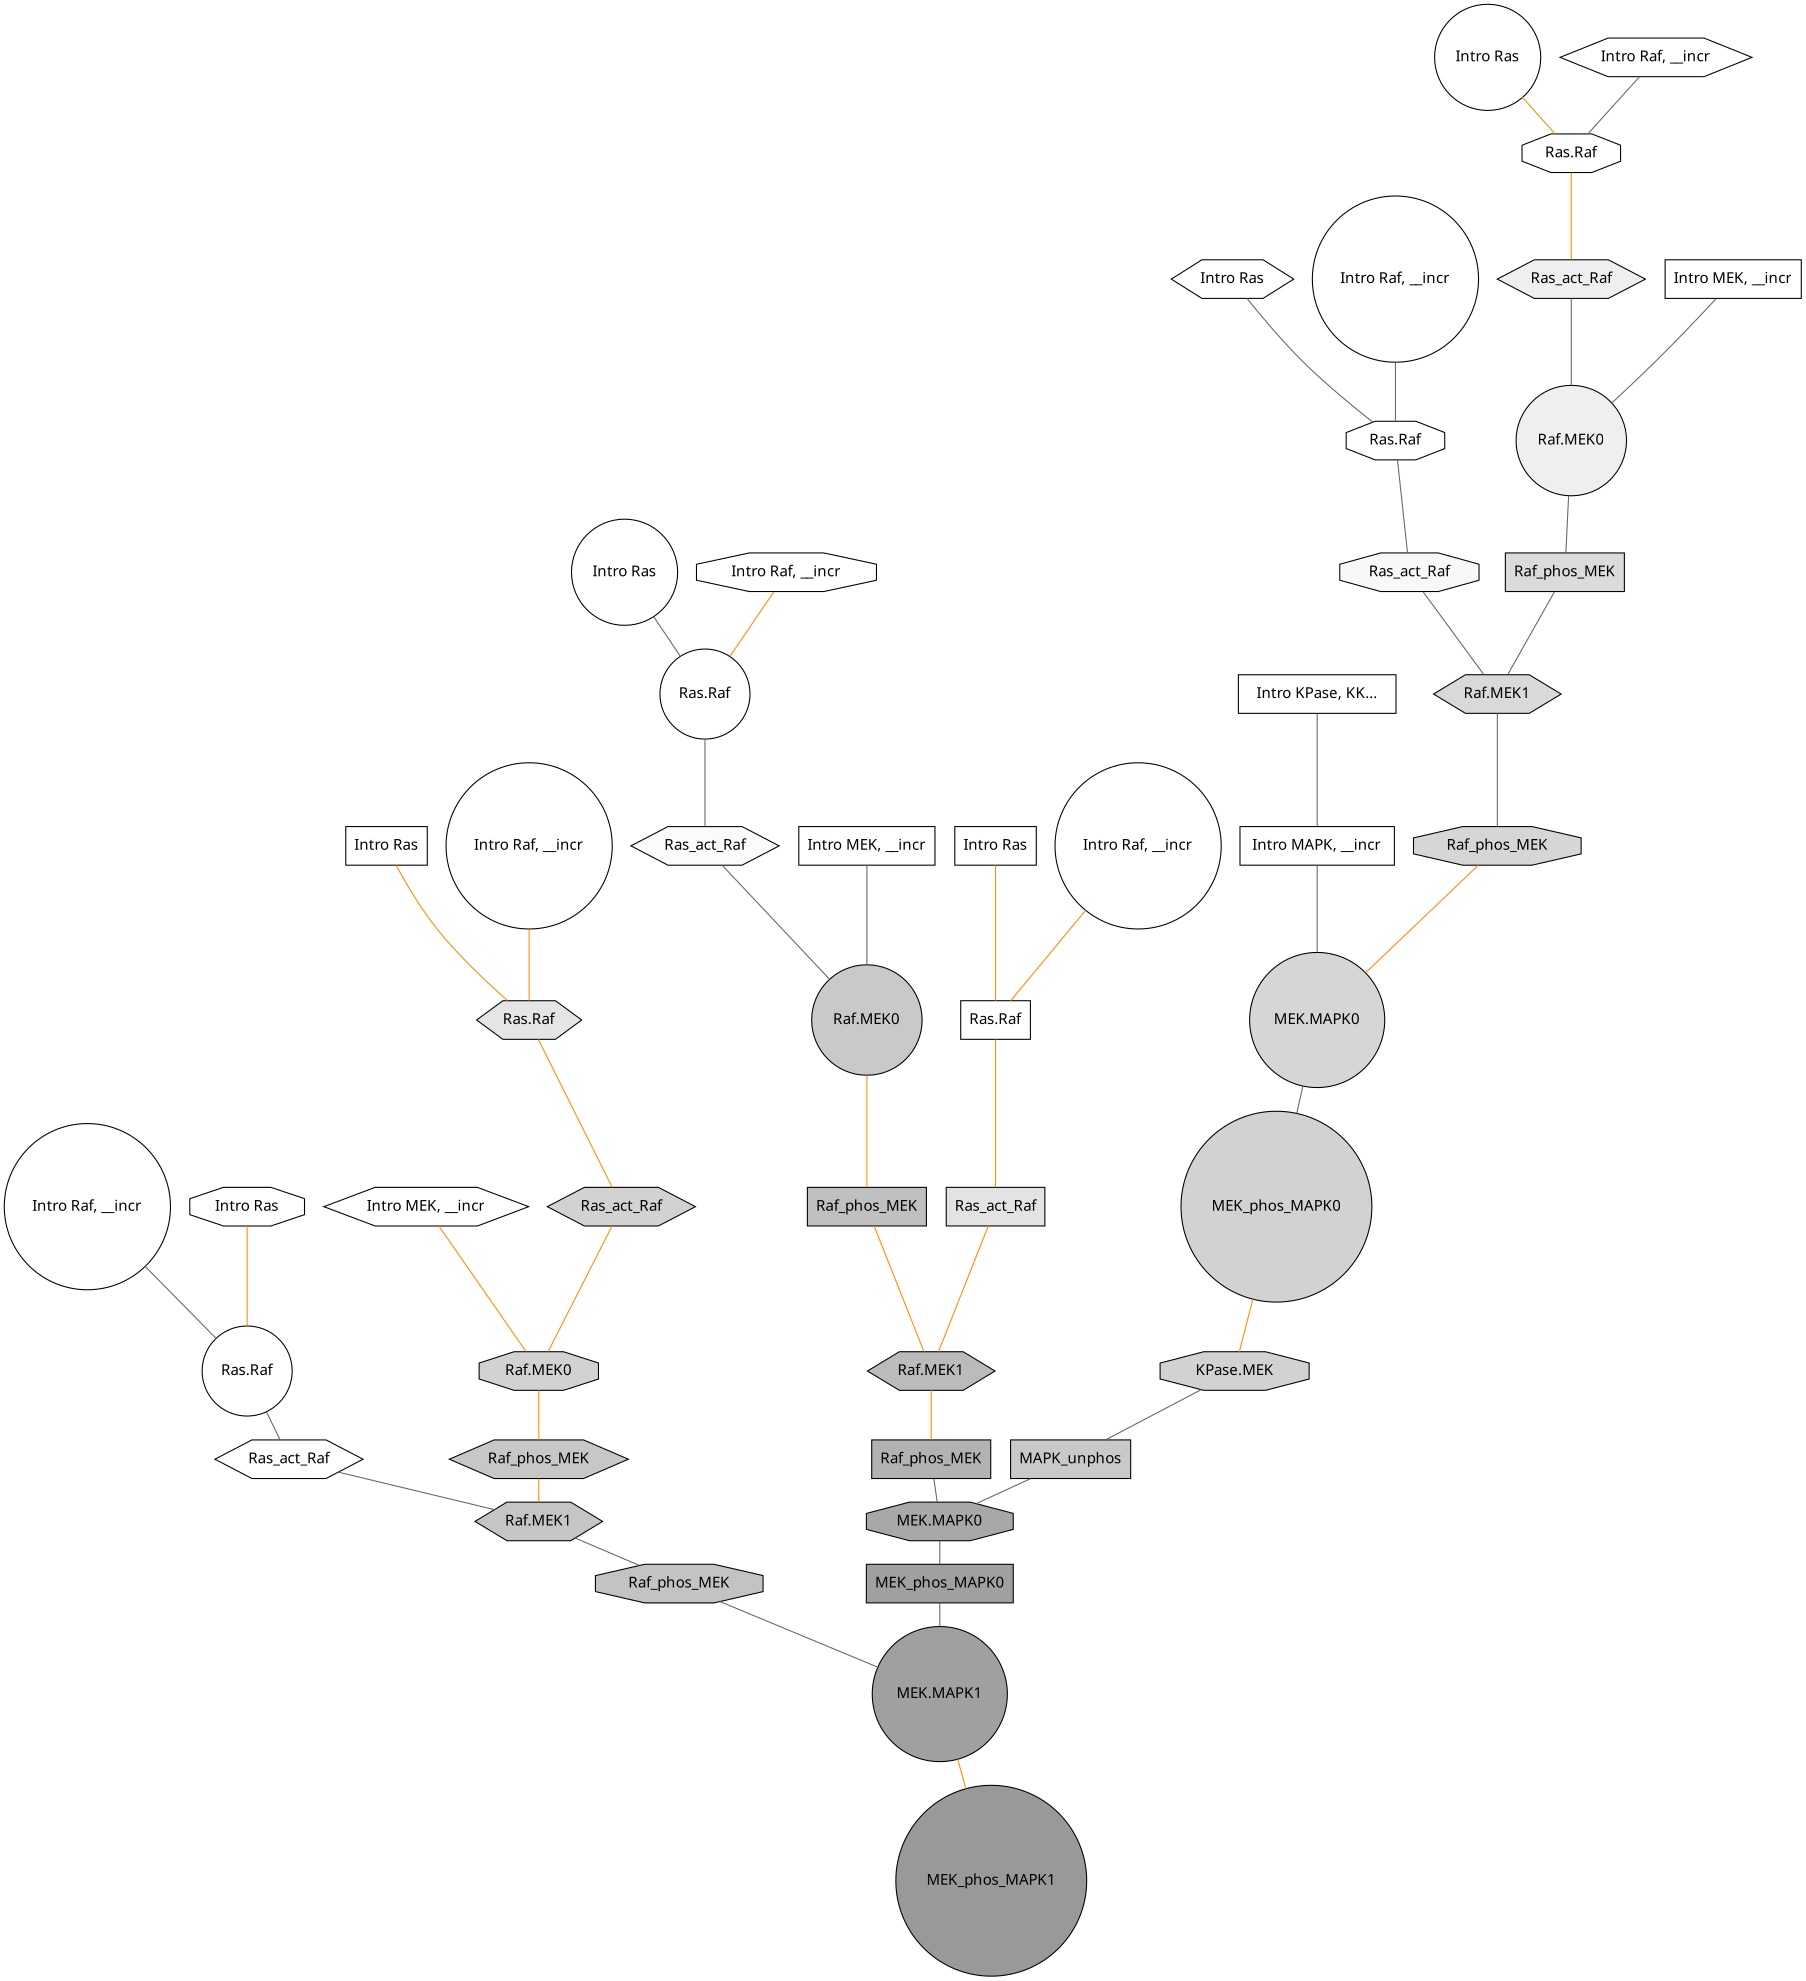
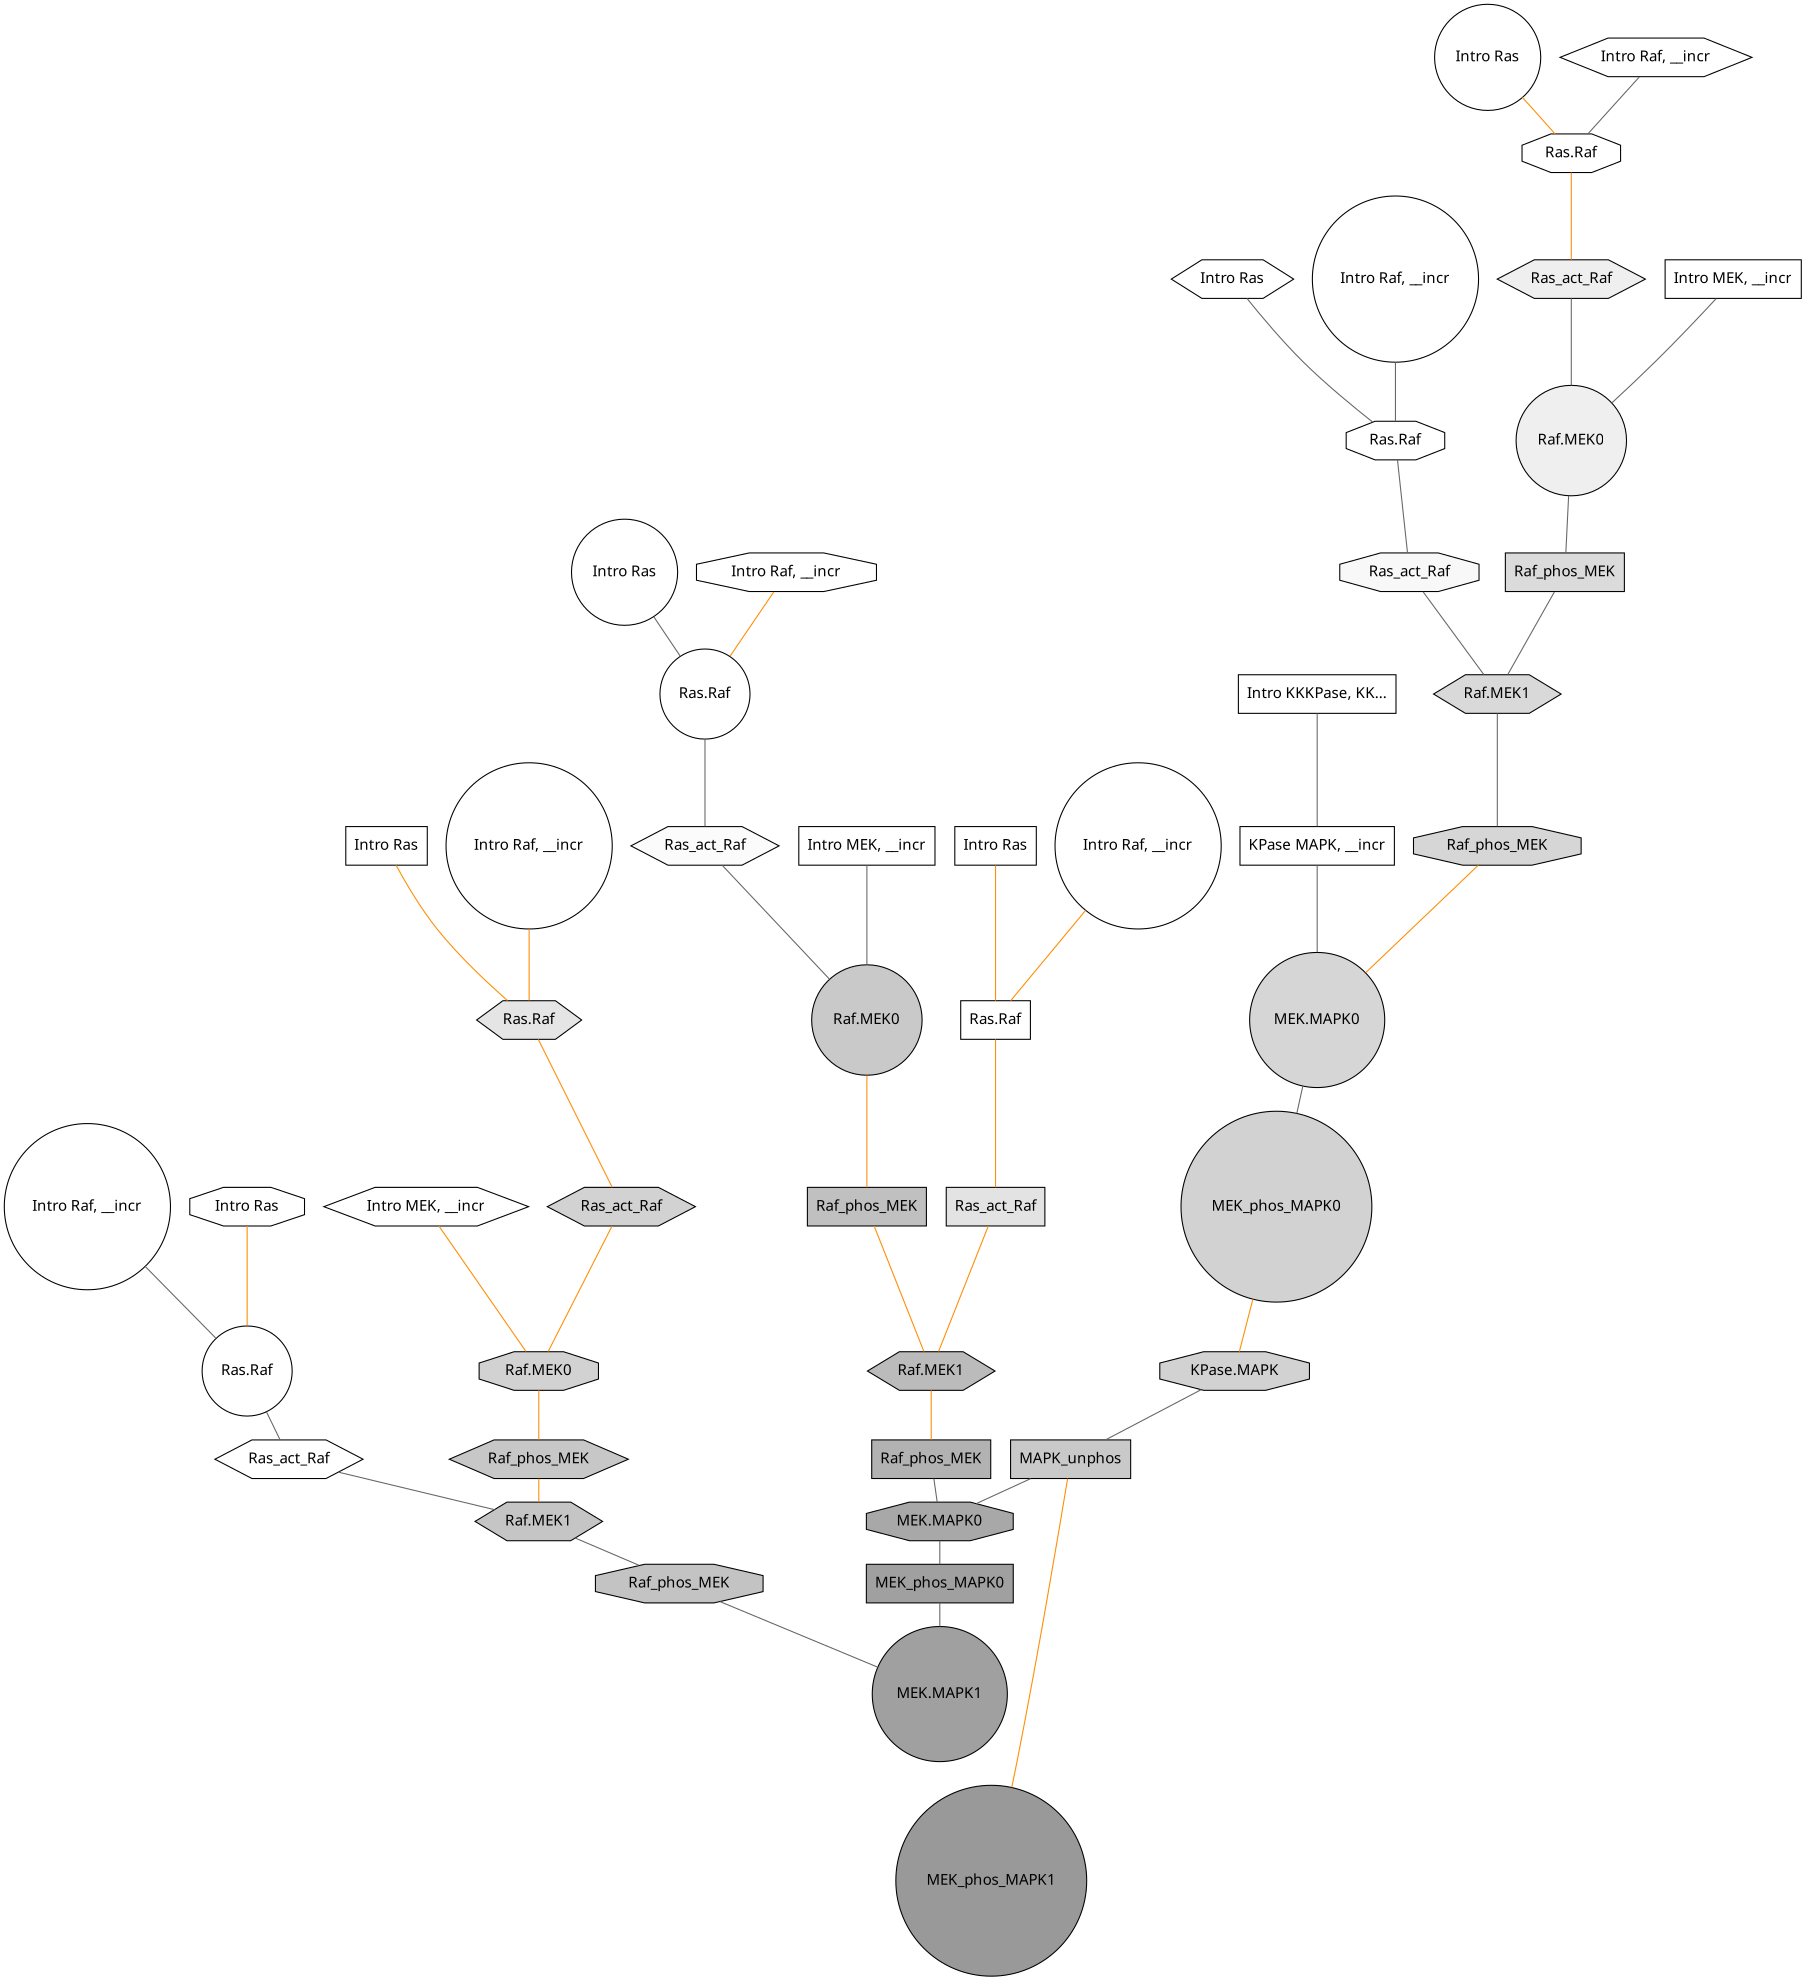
node "Intro KPase, KK...": label "Intro KPase, KK..." -> "Intro KKKPase, KK..."
node "Intro MAPK, __incr": label "Intro MAPK, __incr" -> "KPase MAPK, __incr"
node "KPase.MEK": label "KPase.MEK" -> "KPase.MAPK"
edge "MEK.MAPK1" -- "MEK_phos_MAPK1": now "MAPK_unphos" -- "MEK_phos_MAPK1"
